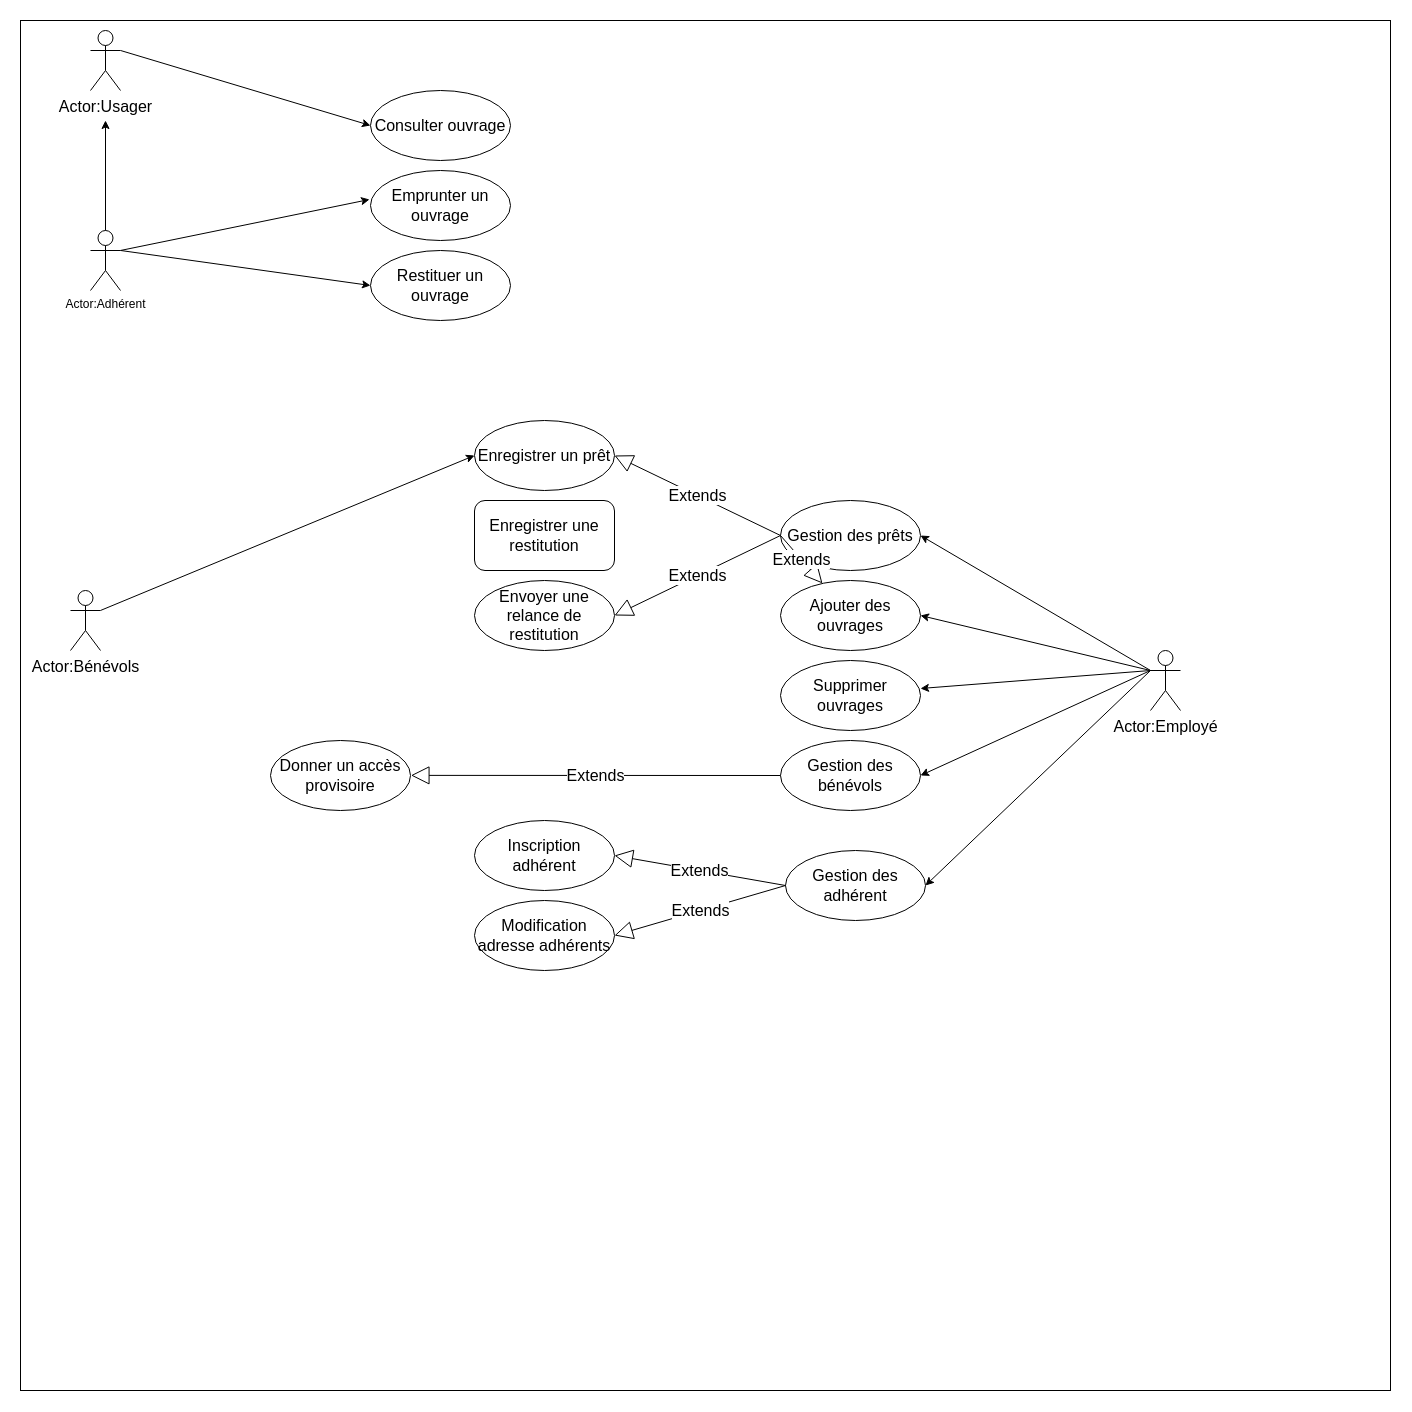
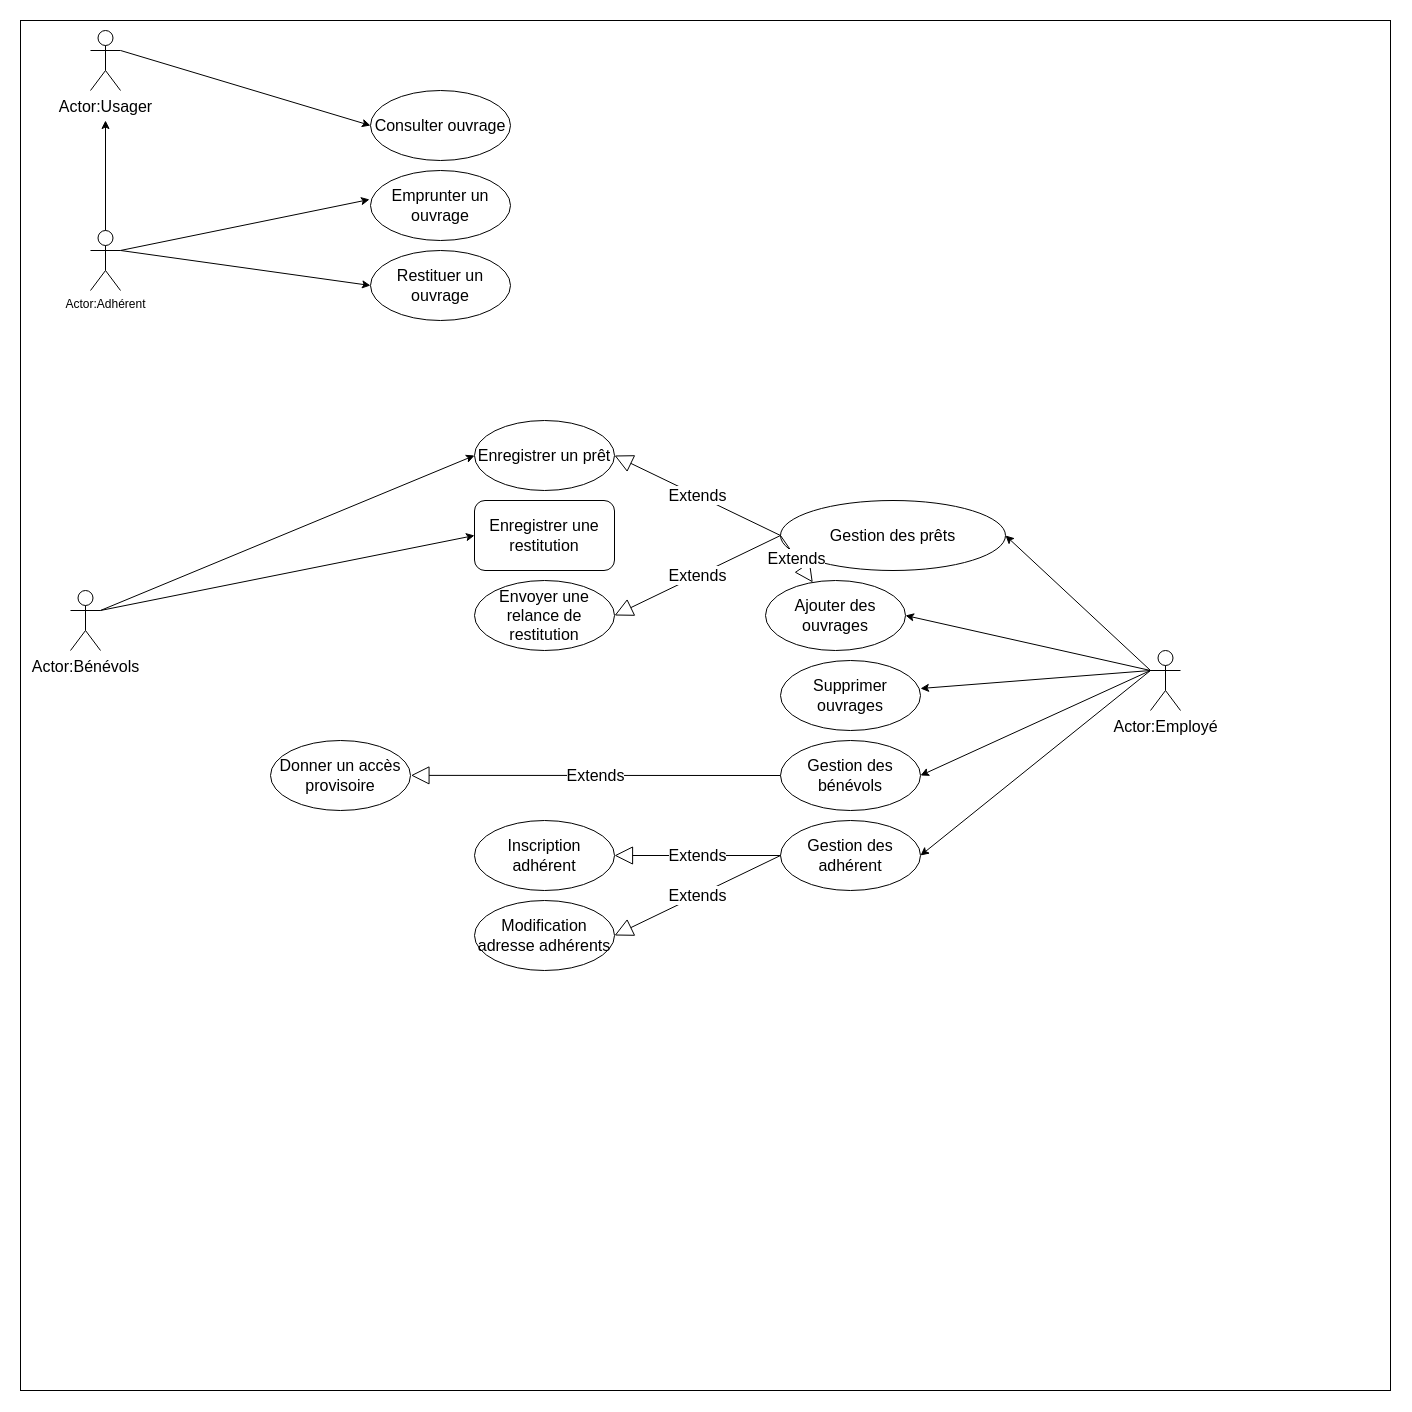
node "Gestion des prêts": size 140x70 -> 225x70
edge "Actor:Bénévols" -> "Enregistrer une restitution": added
node "Ajouter des ouvrages": moved (851, 616) -> (836, 616)
node "Gestion des adhérent": moved (856, 886) -> (851, 856)
